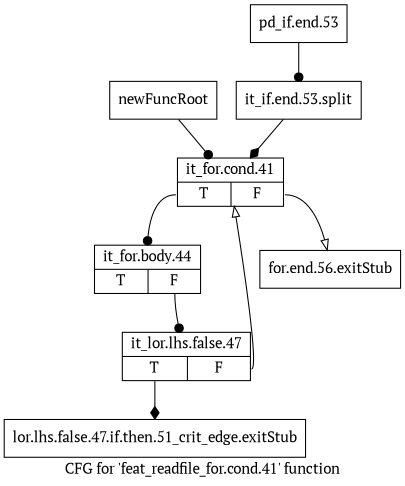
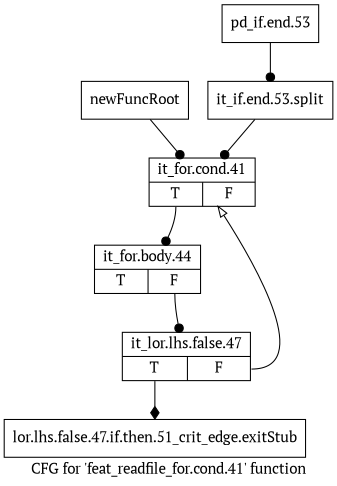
edge "it_if.end.53.split" -> "it_for.cond.41": arrowhead diamond -> dot
node "for.end.56.exitStub": removed
